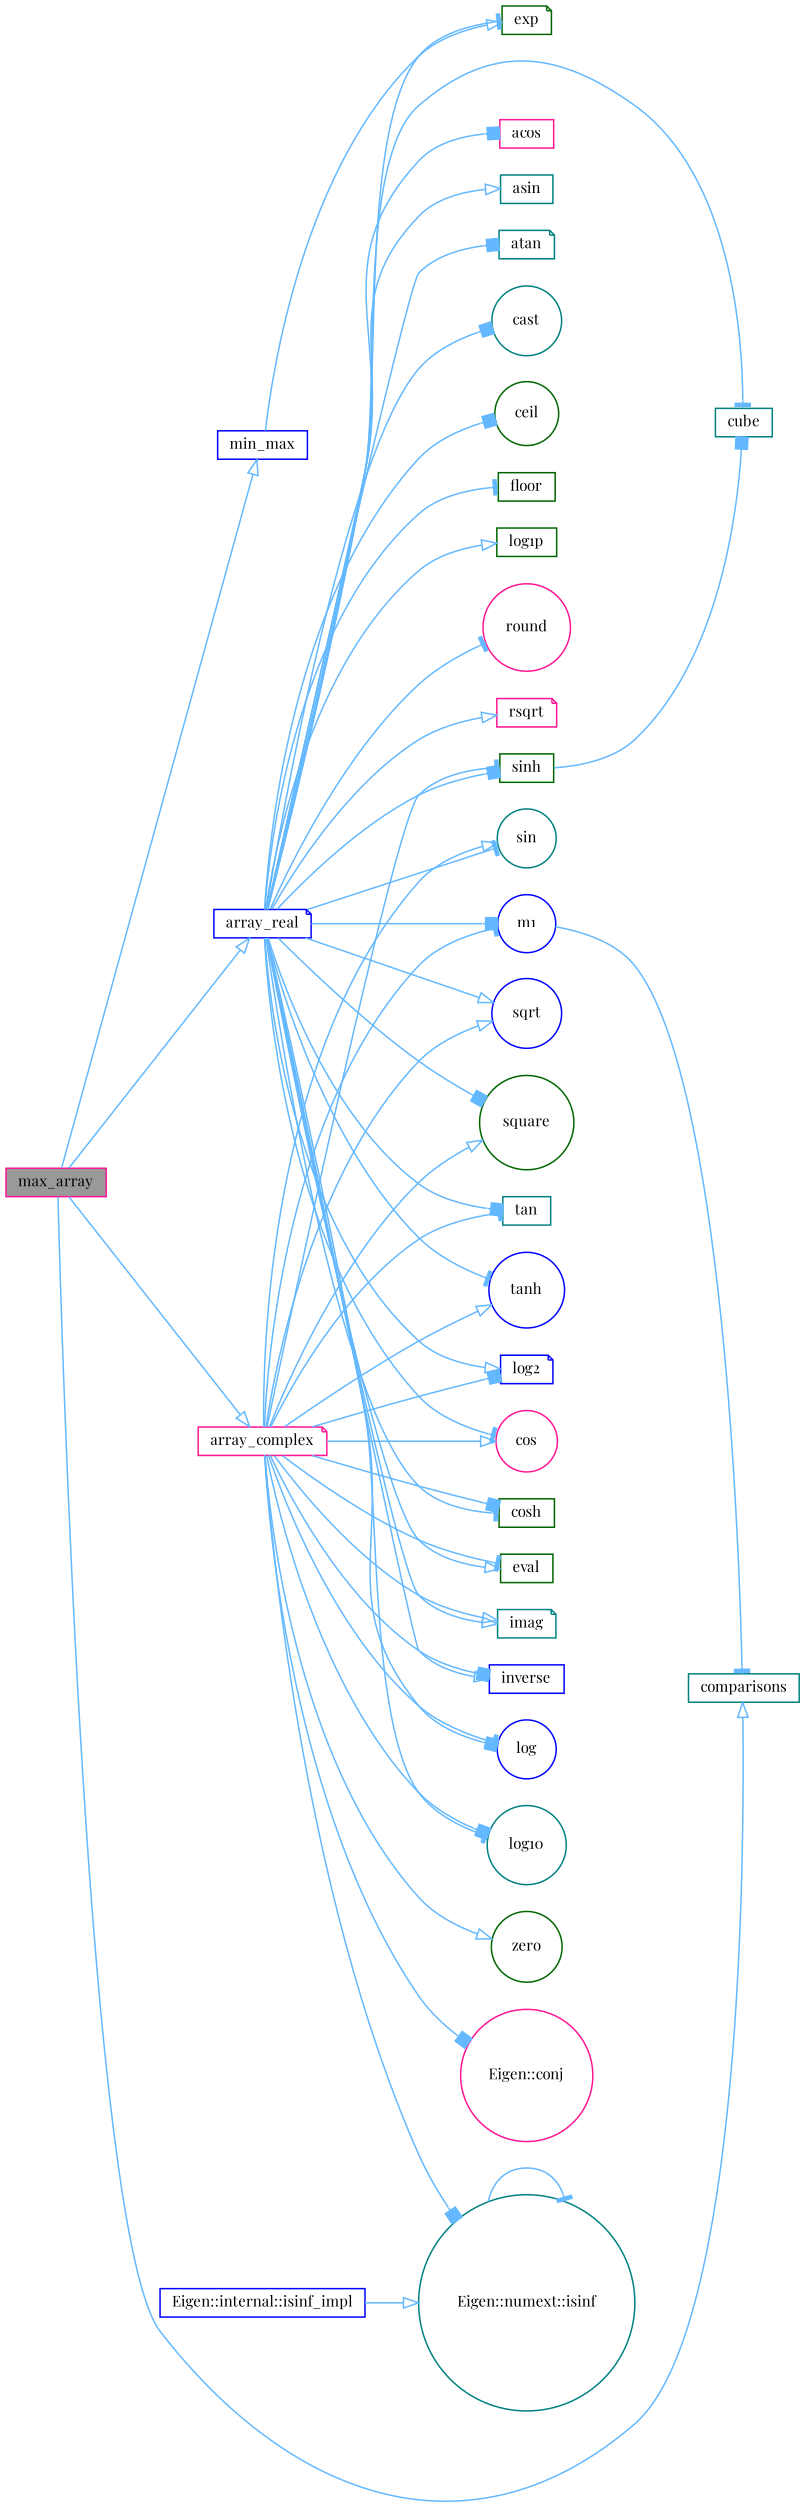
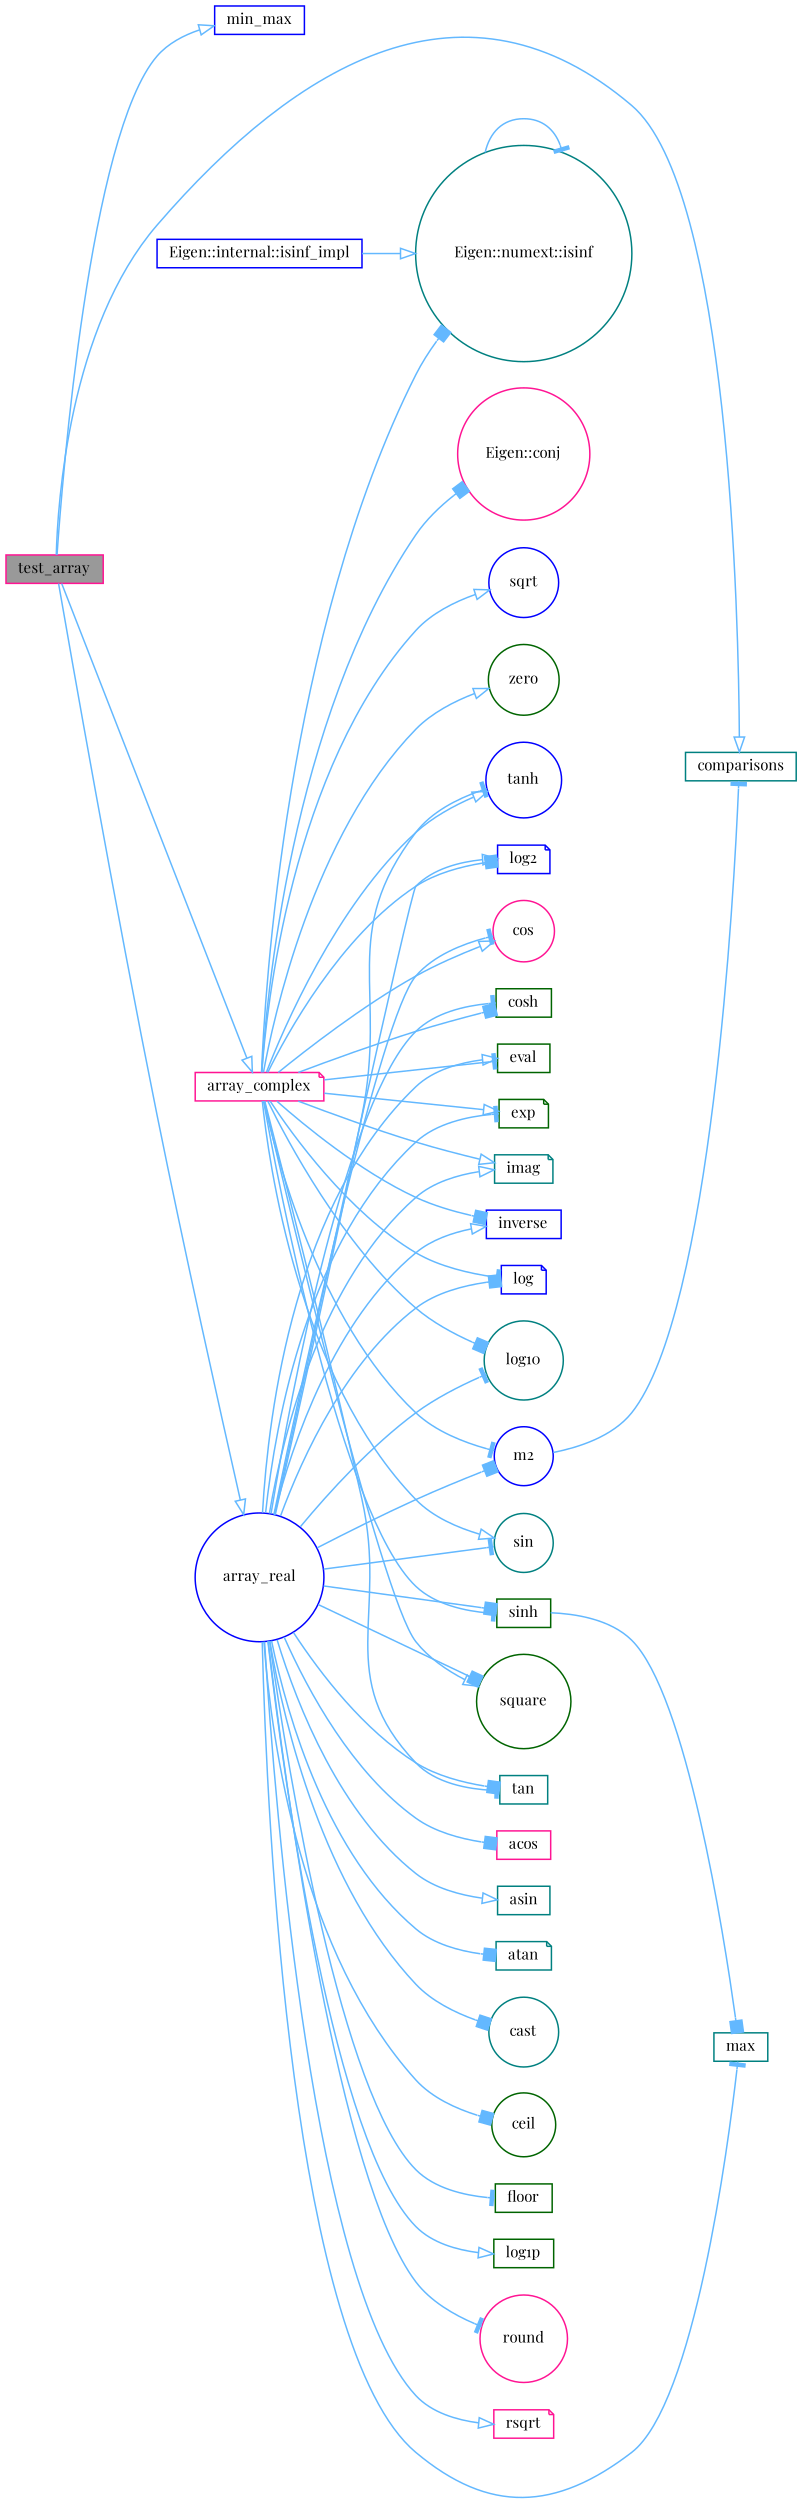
edge "min_max" -> "exp": now "array_complex" -> "exp"
node "cube": label "cube" -> "max"
node "array_real": shape note -> circle
node "m1": label "m1" -> "m2"
edge "array_real" -> "sqrt": removed
node "max_array": label "max_array" -> "test_array"
node "log": shape circle -> note
